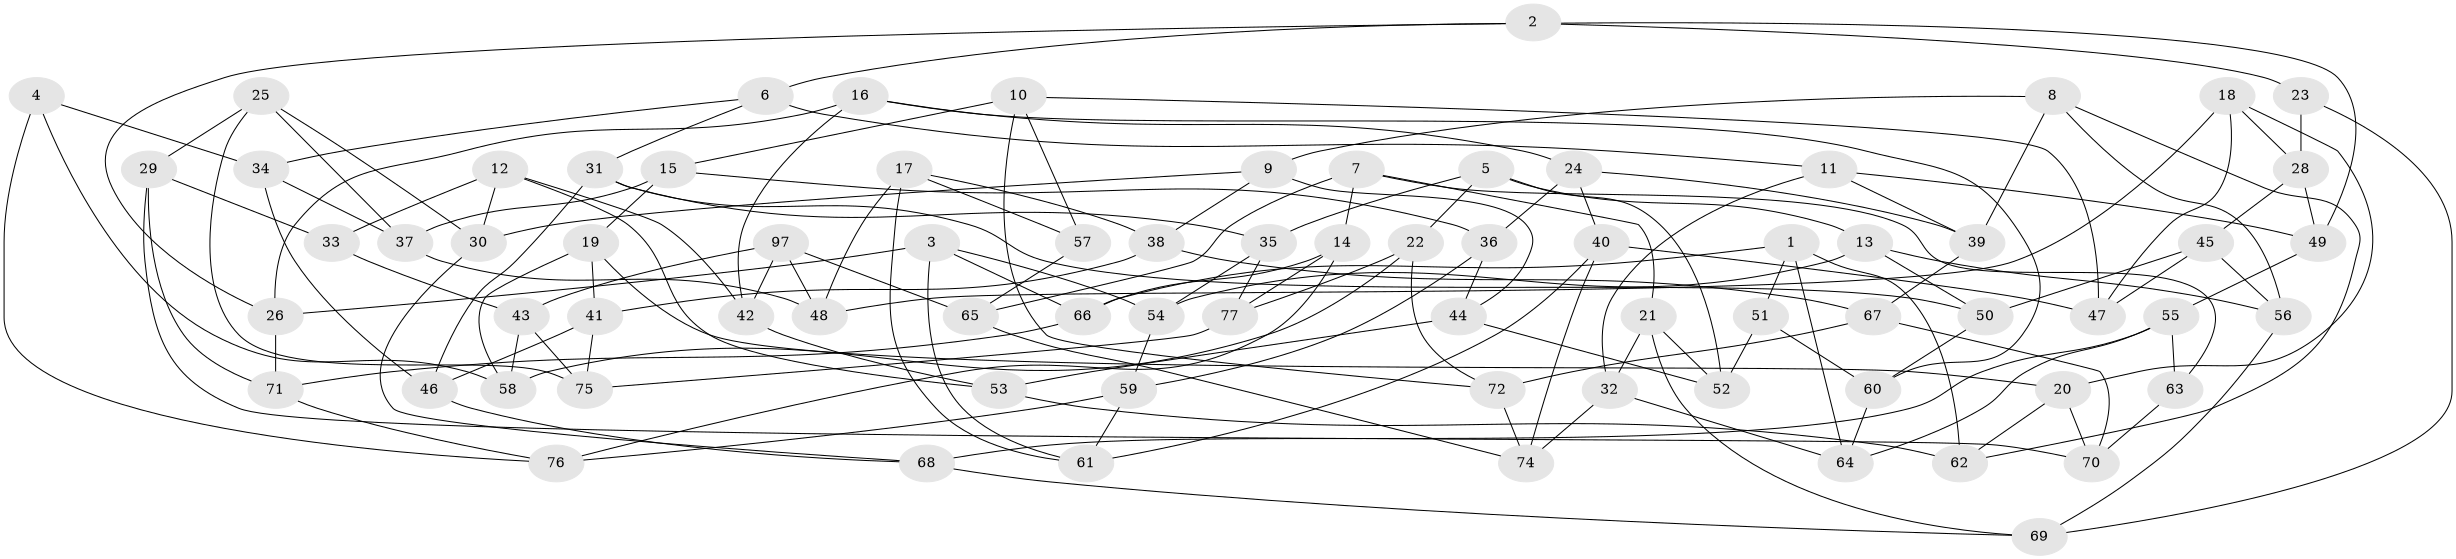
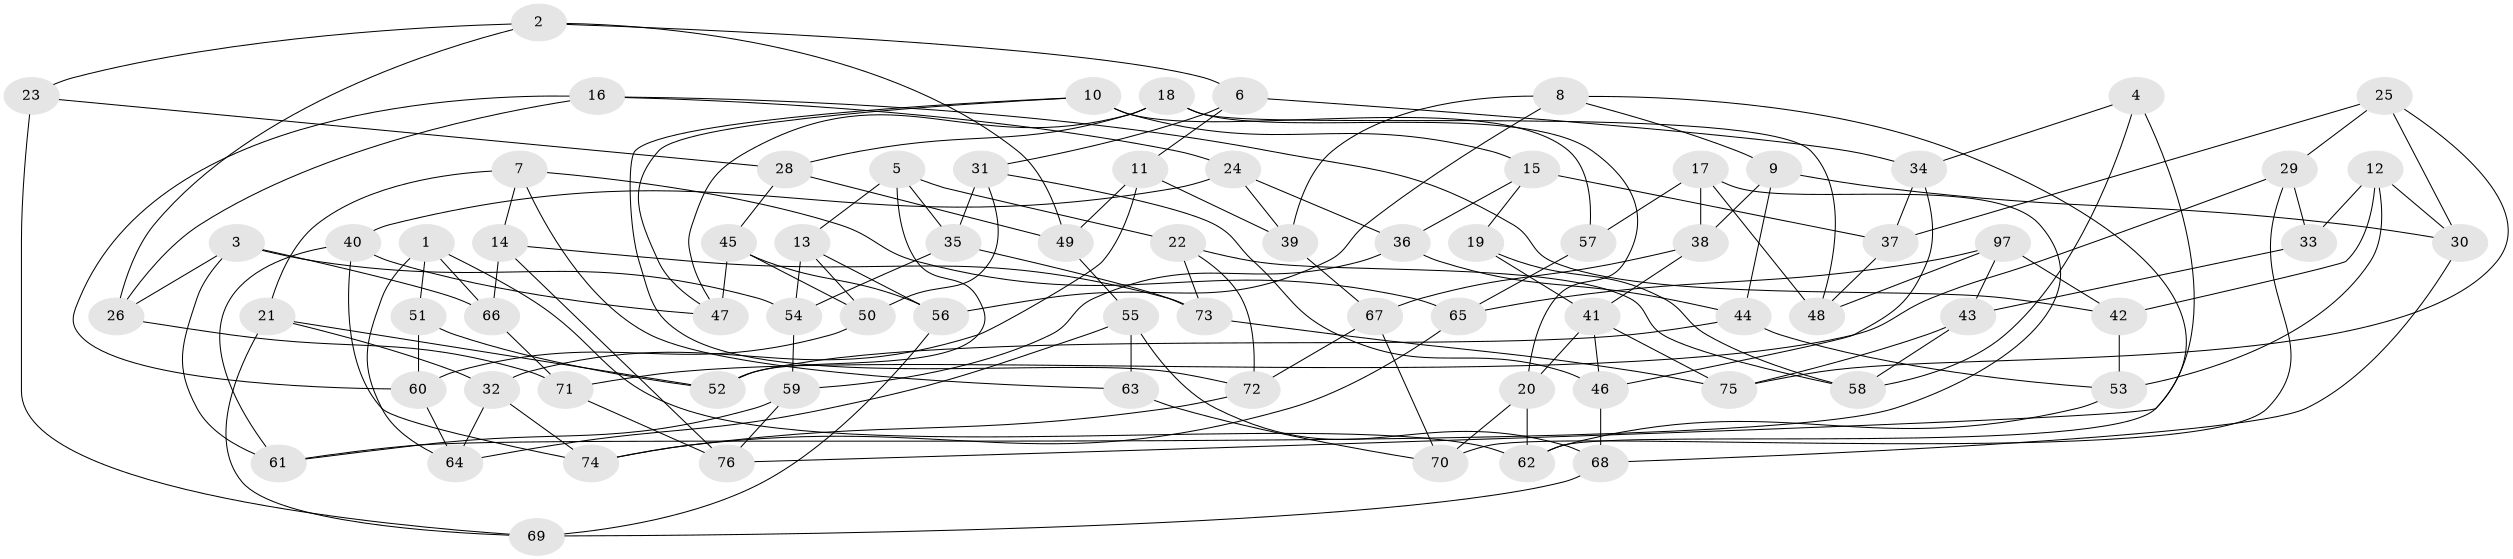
node "77": label "77" -> "73"
edge "19" -- "20": now "41" -- "20"
